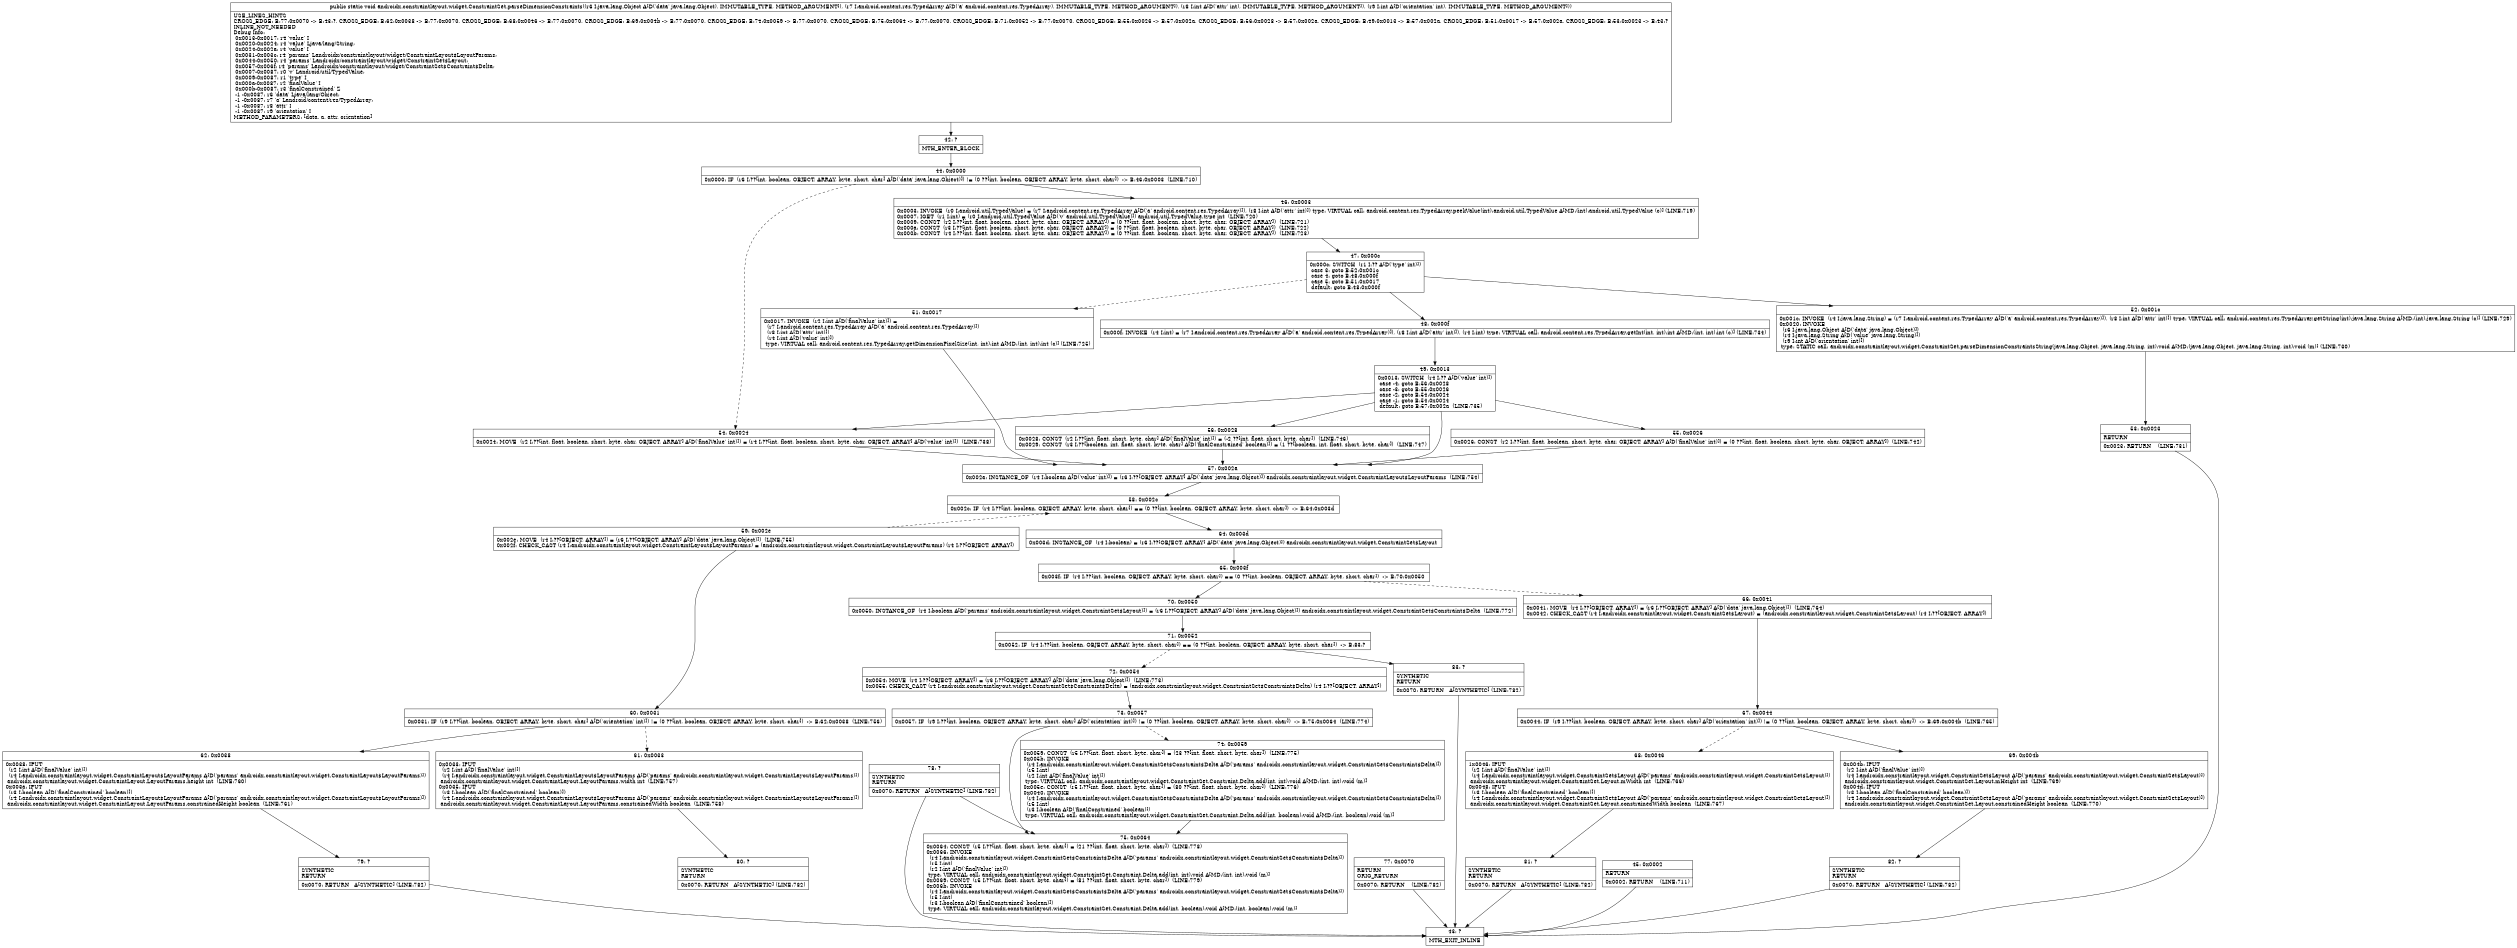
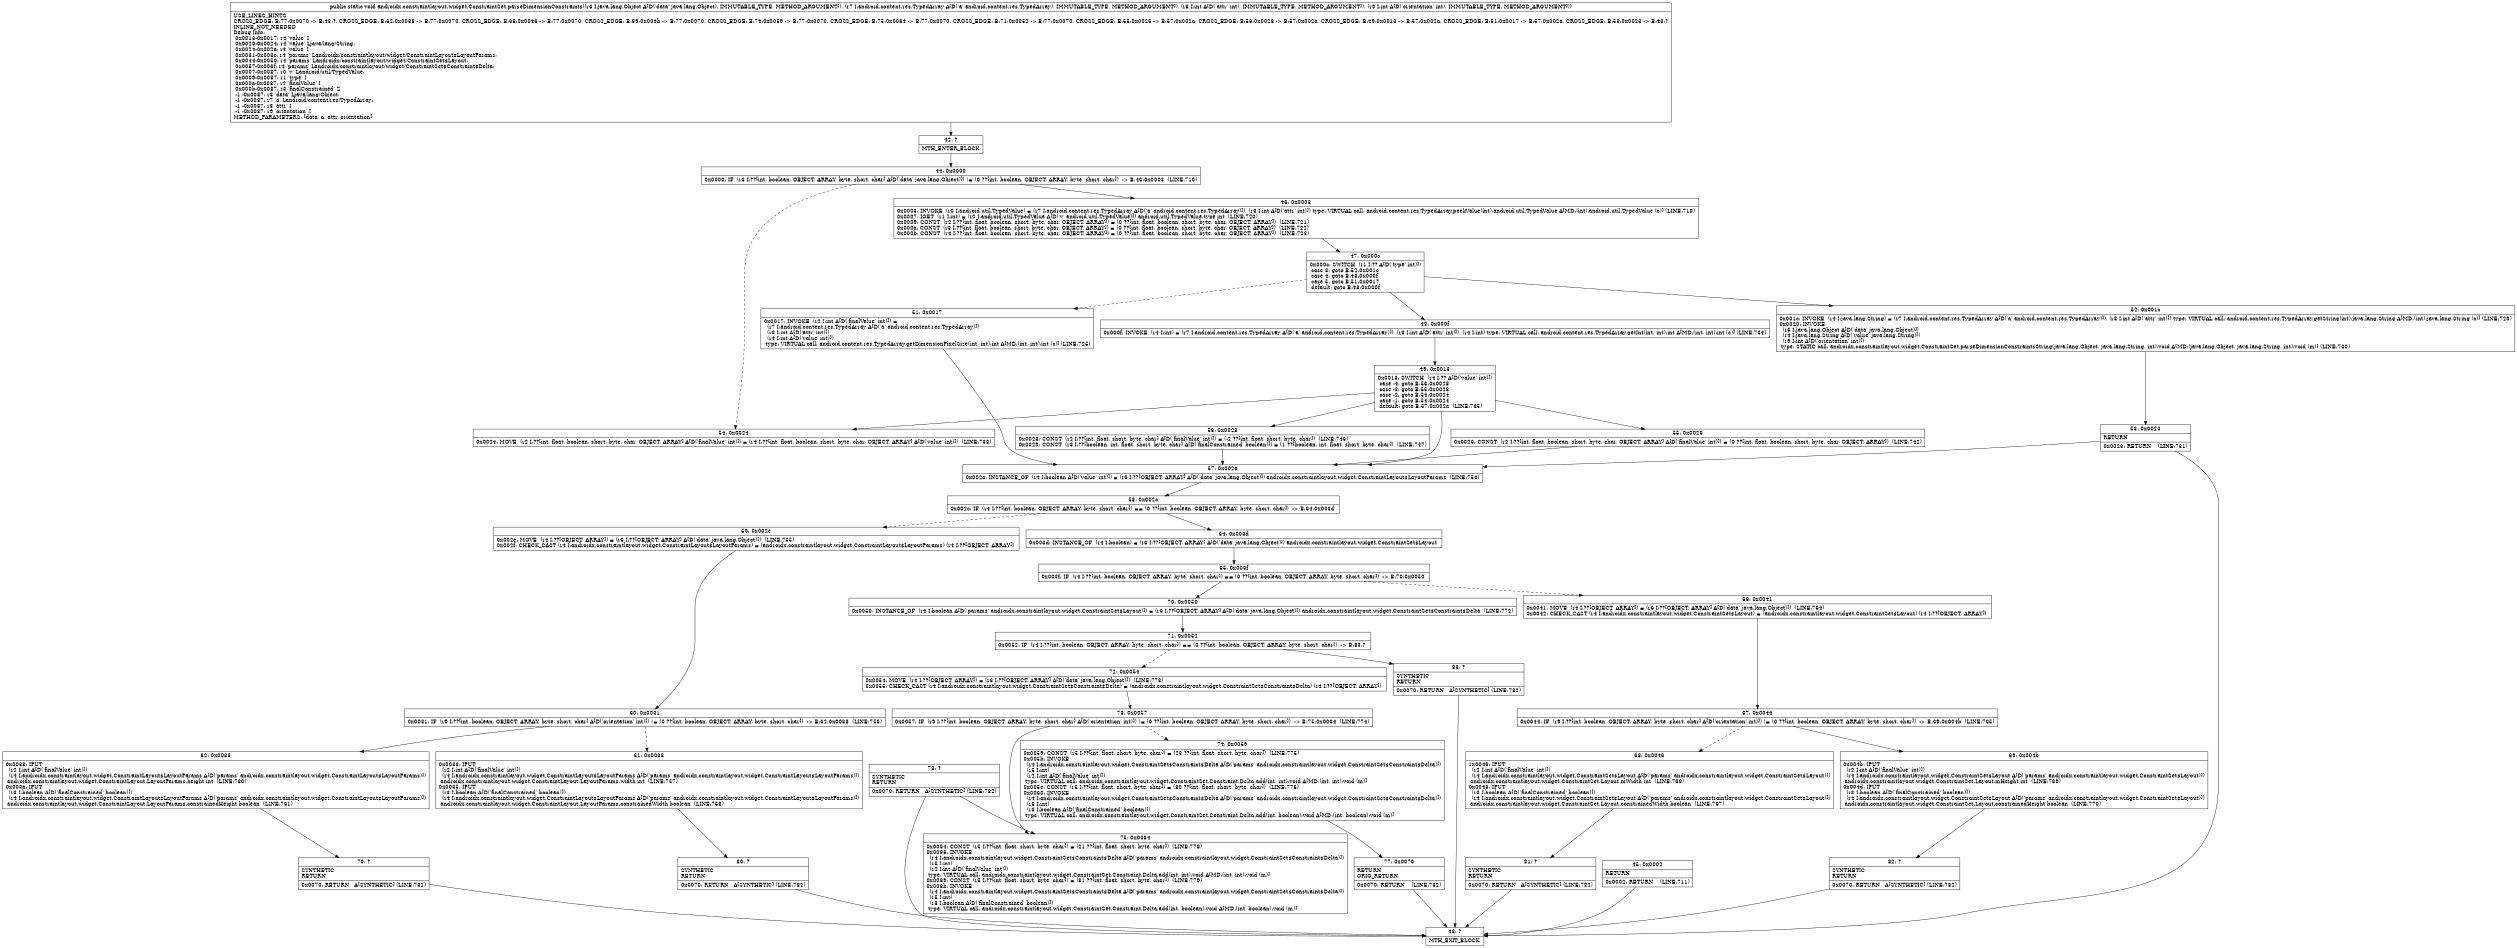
edge "54: 0x0024" -> "57: 0x002a": now "53: 0x0023" -> "57: 0x002a"
edge "59: 0x002e" -> "58: 0x002c": reversed
node "74: 0x0059": text "0x0040: INVOKE" -> "0x0060: INVOKE"
edge "74: 0x0059" -> "75: 0x0064": now "74: 0x0059" -> "77: 0x0070"
edge "80: ?" -> "43: ?": added
node "43: ?": text "MTH_EXIT_INLINE" -> "MTH_EXIT_BLOCK"
